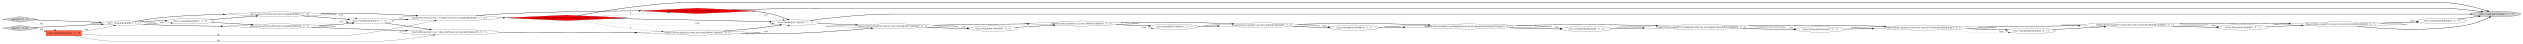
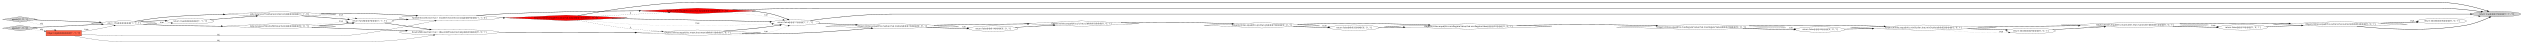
edge "return false@@@35@@@['0', '0', '1']" -> "return true@@@37@@@['1', '1', '1']": style bold -> dotted
edge "return true@@@4@@@['1', '1', '1']" -> "!(obj instanceof BoxAndWhiskerItem)@@@6@@@['0', '0', '1']": removed
node "return false@@@17@@@['0', '0', '1']": removed
node "return false@@@23@@@['0', '0', '1']": removed
